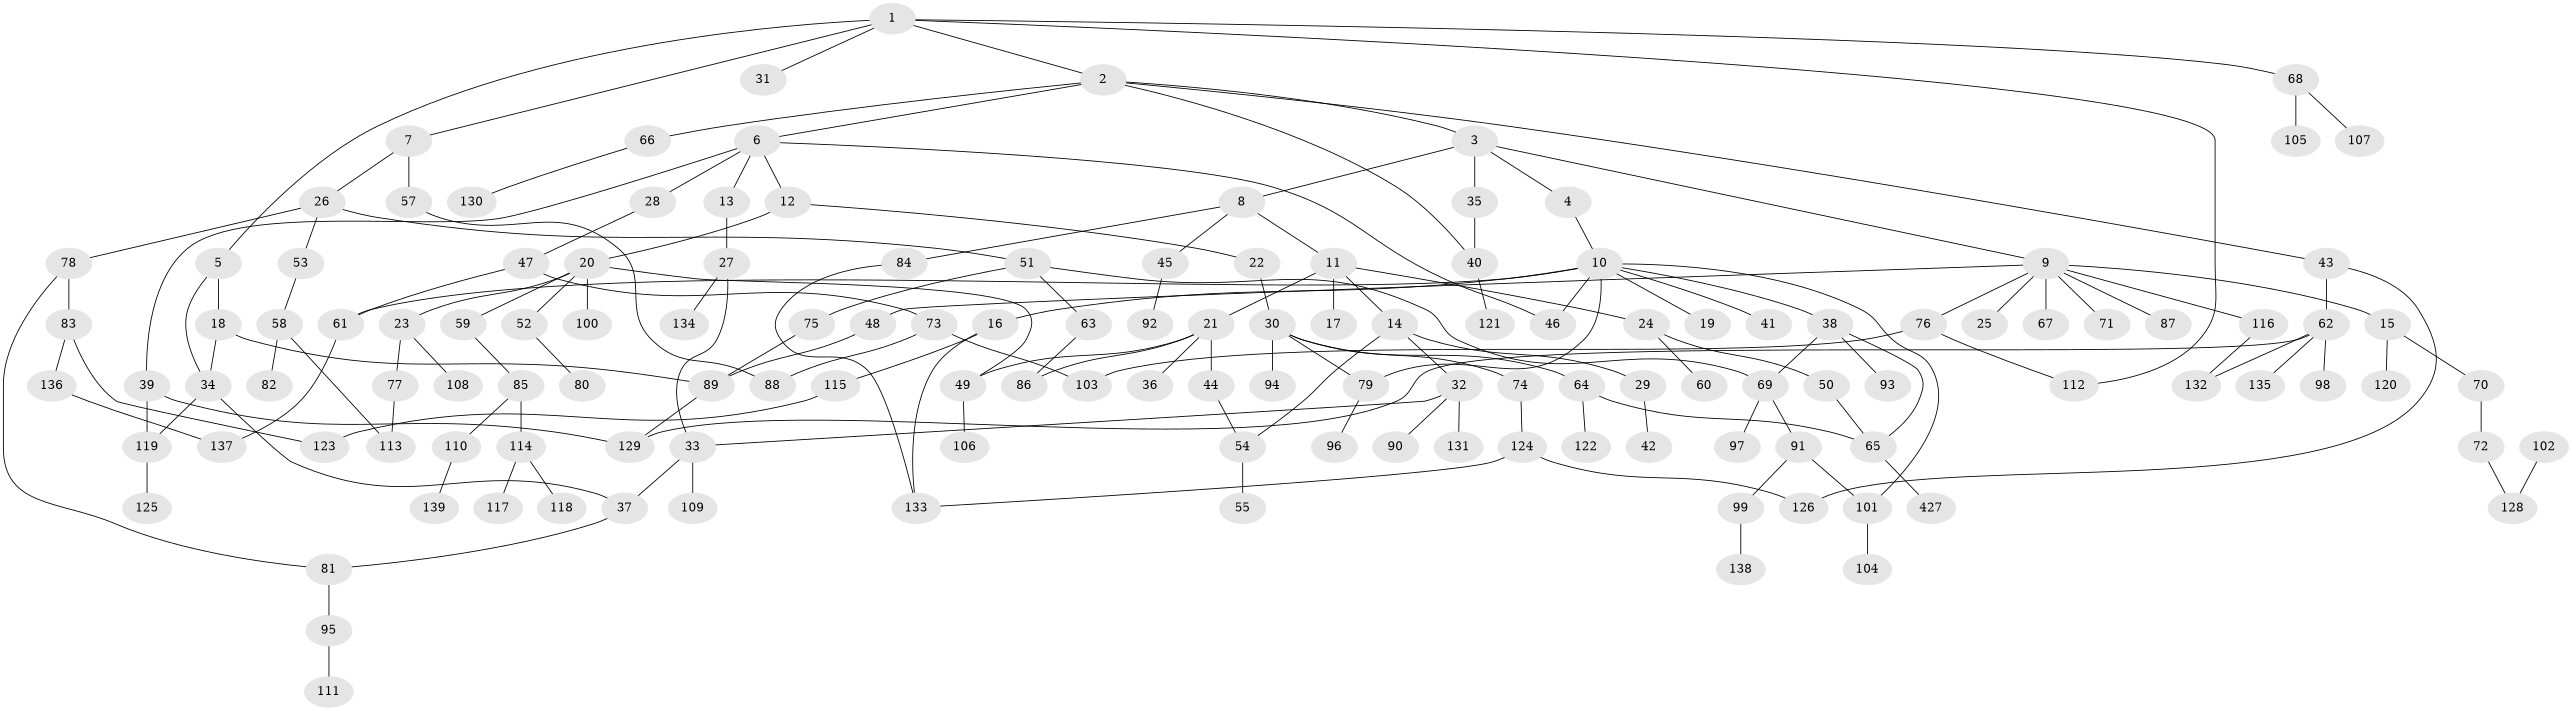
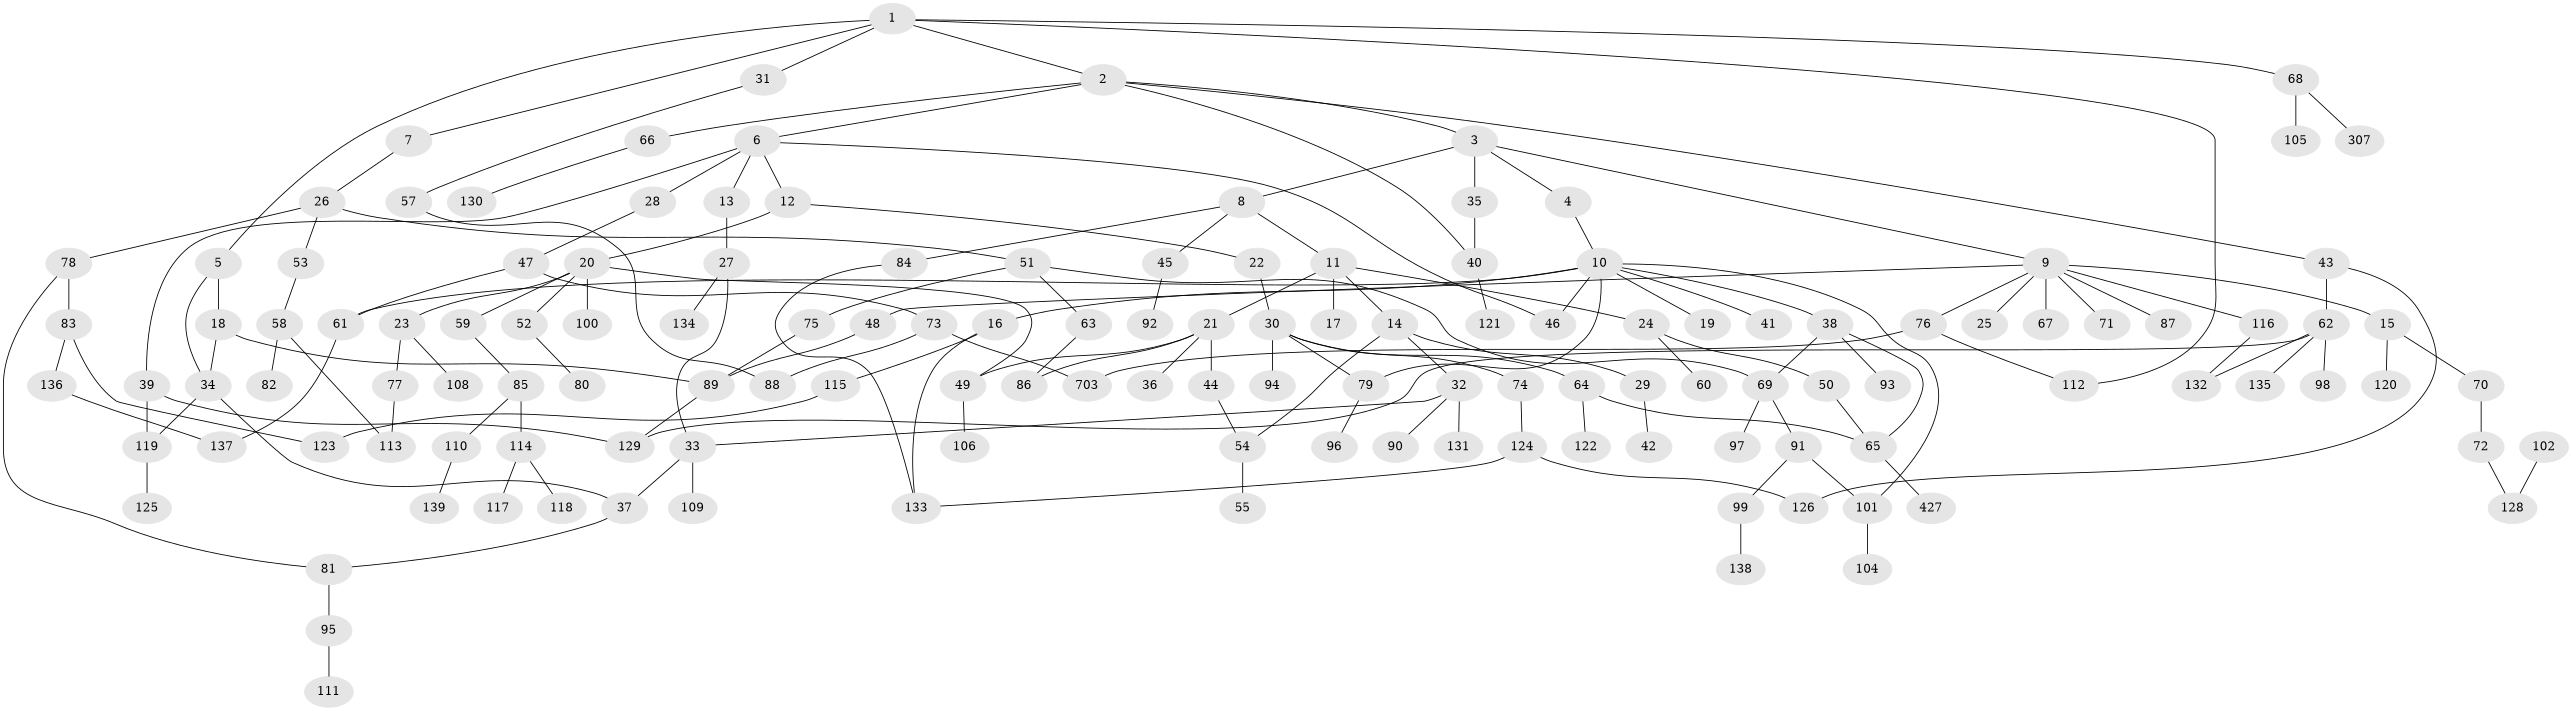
node "107": label "107" -> "307"
edge "7" -- "57": now "31" -- "57"
node "103": label "103" -> "703"
